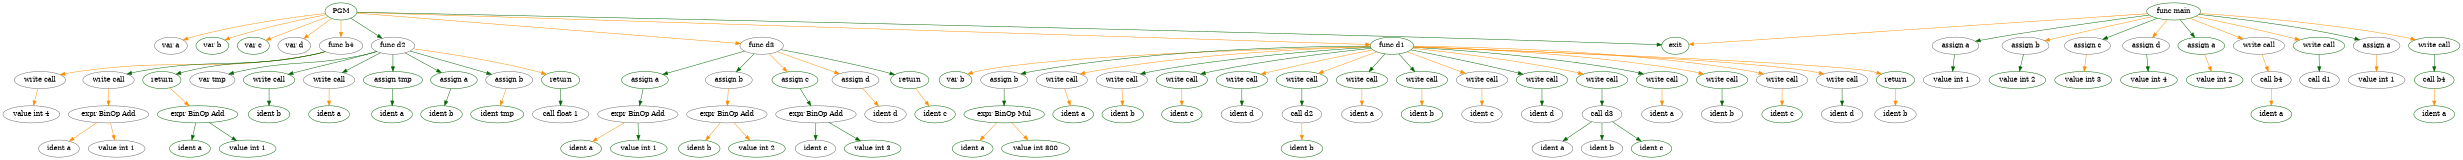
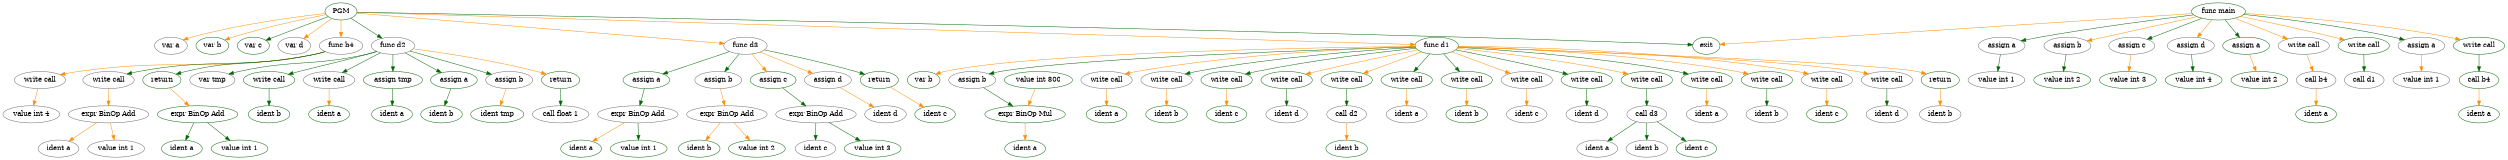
edge "PGM" -> "var c": color darkorange -> darkgreen
edge "expr BinOp Mul" -> "value int 800": reversed
